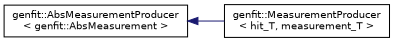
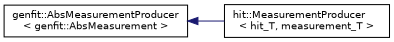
node "genfit::MeasurementProducer < hit_T, measurement_T >": label "genfit::MeasurementProducer < hit_T, measurement_T >" -> "hit::MeasurementProducer < hit_T, measurement_T >"
